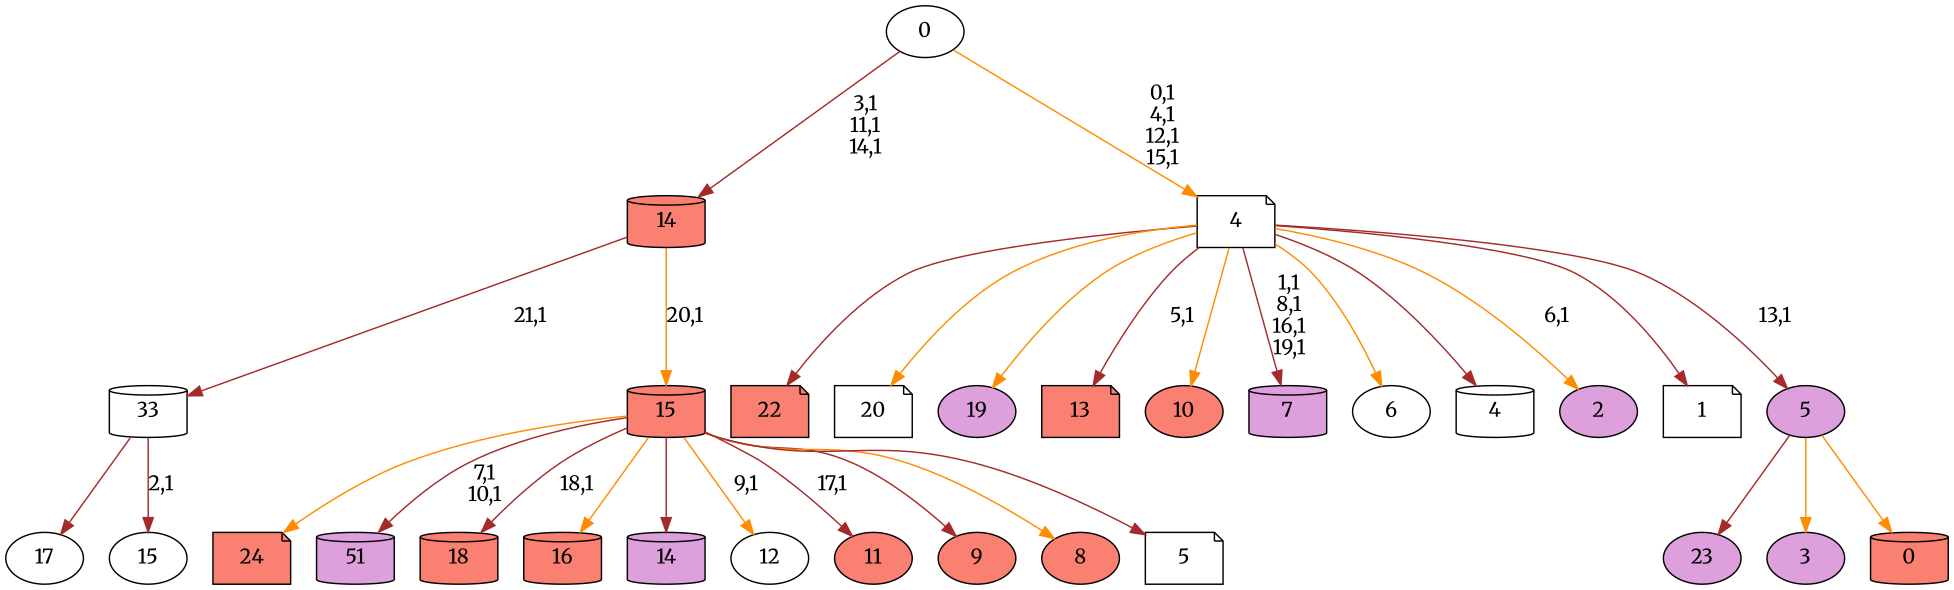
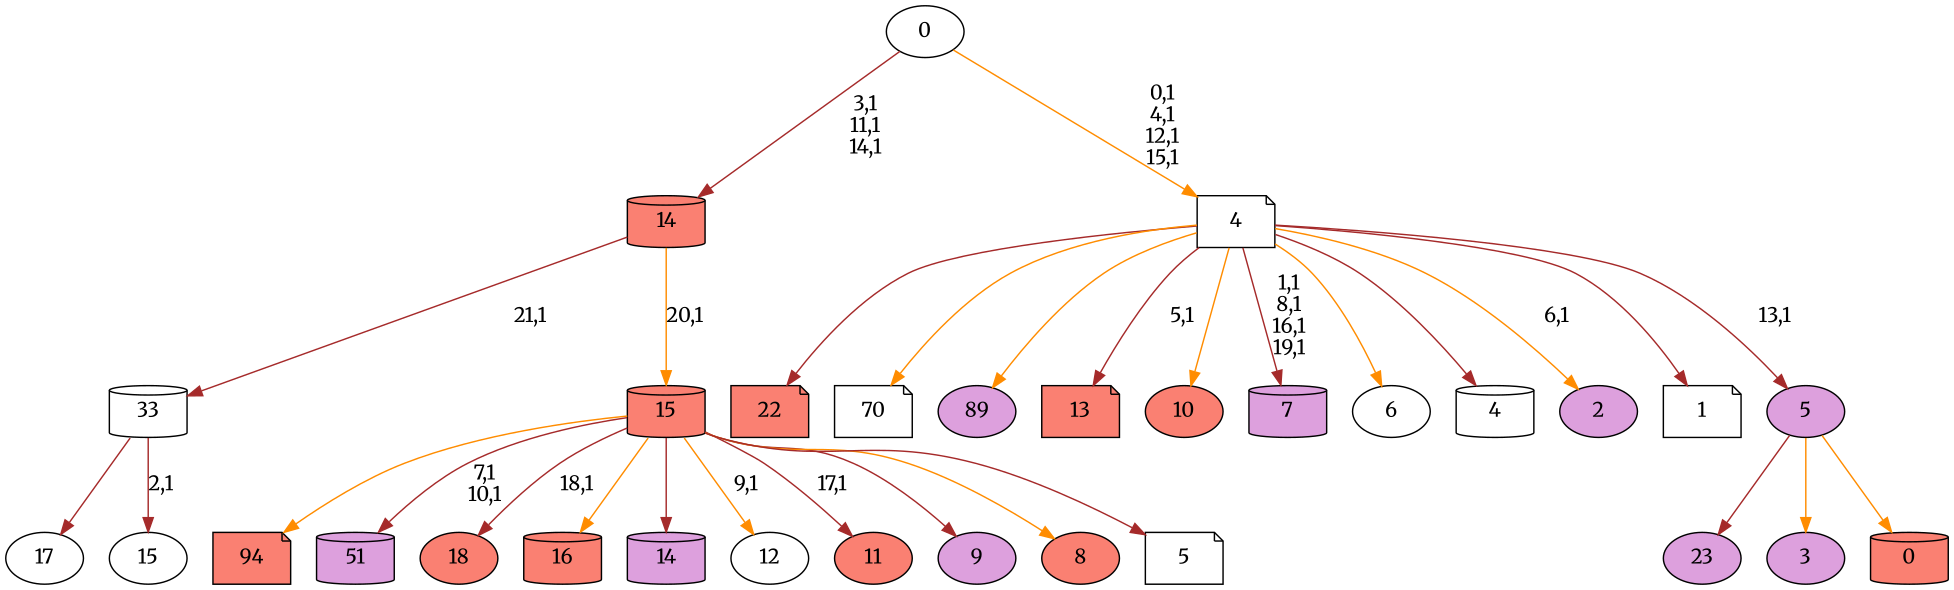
node "20": label "20" -> "70"
node "19": label "19" -> "89"
node "24": label "24" -> "94"
node "18": shape cylinder -> ellipse
node "9": fillcolor salmon -> plum
